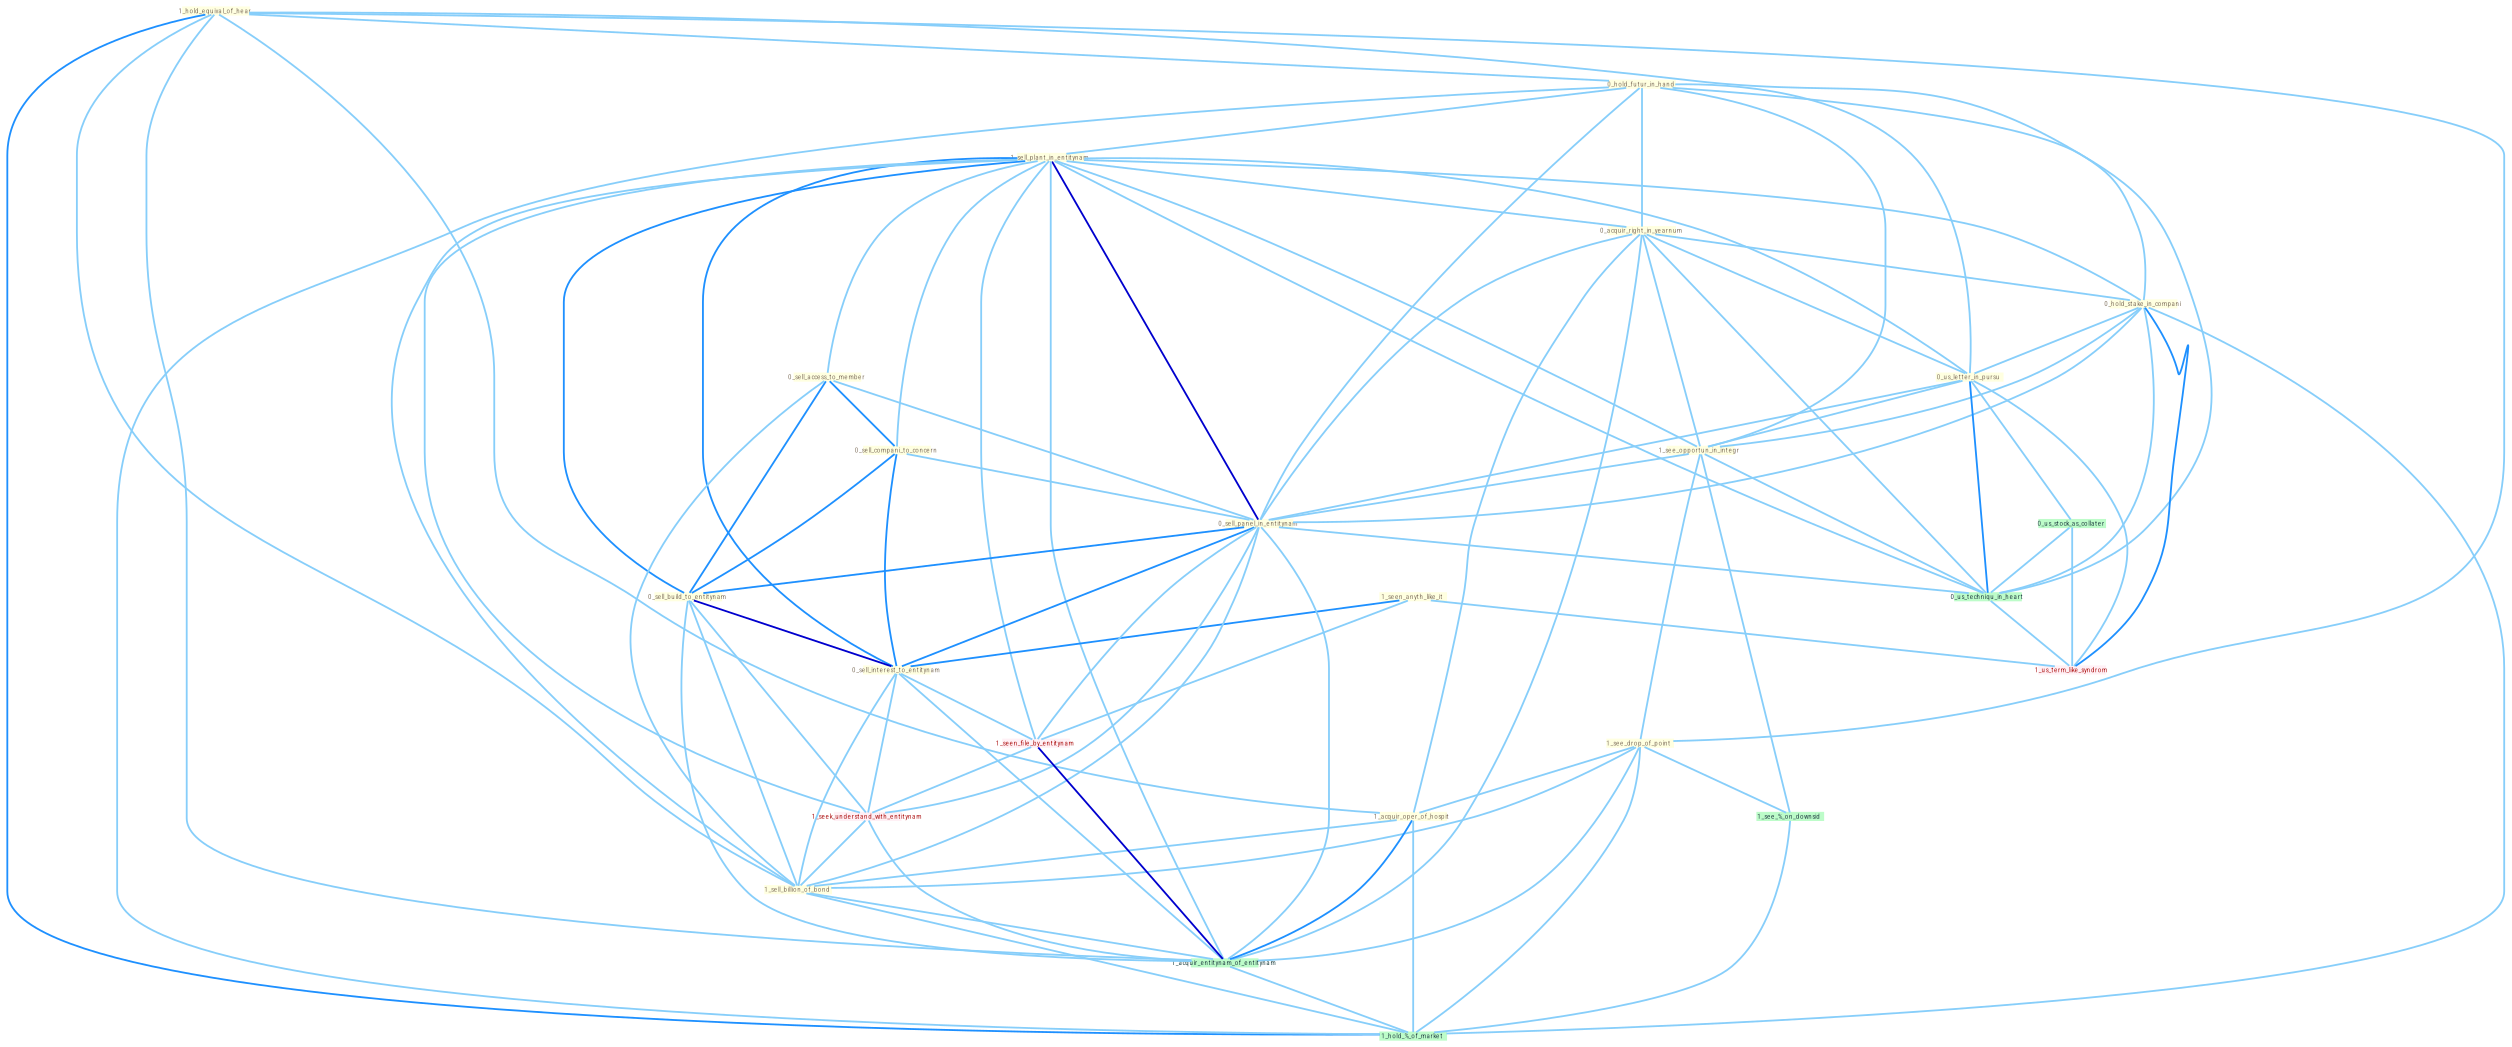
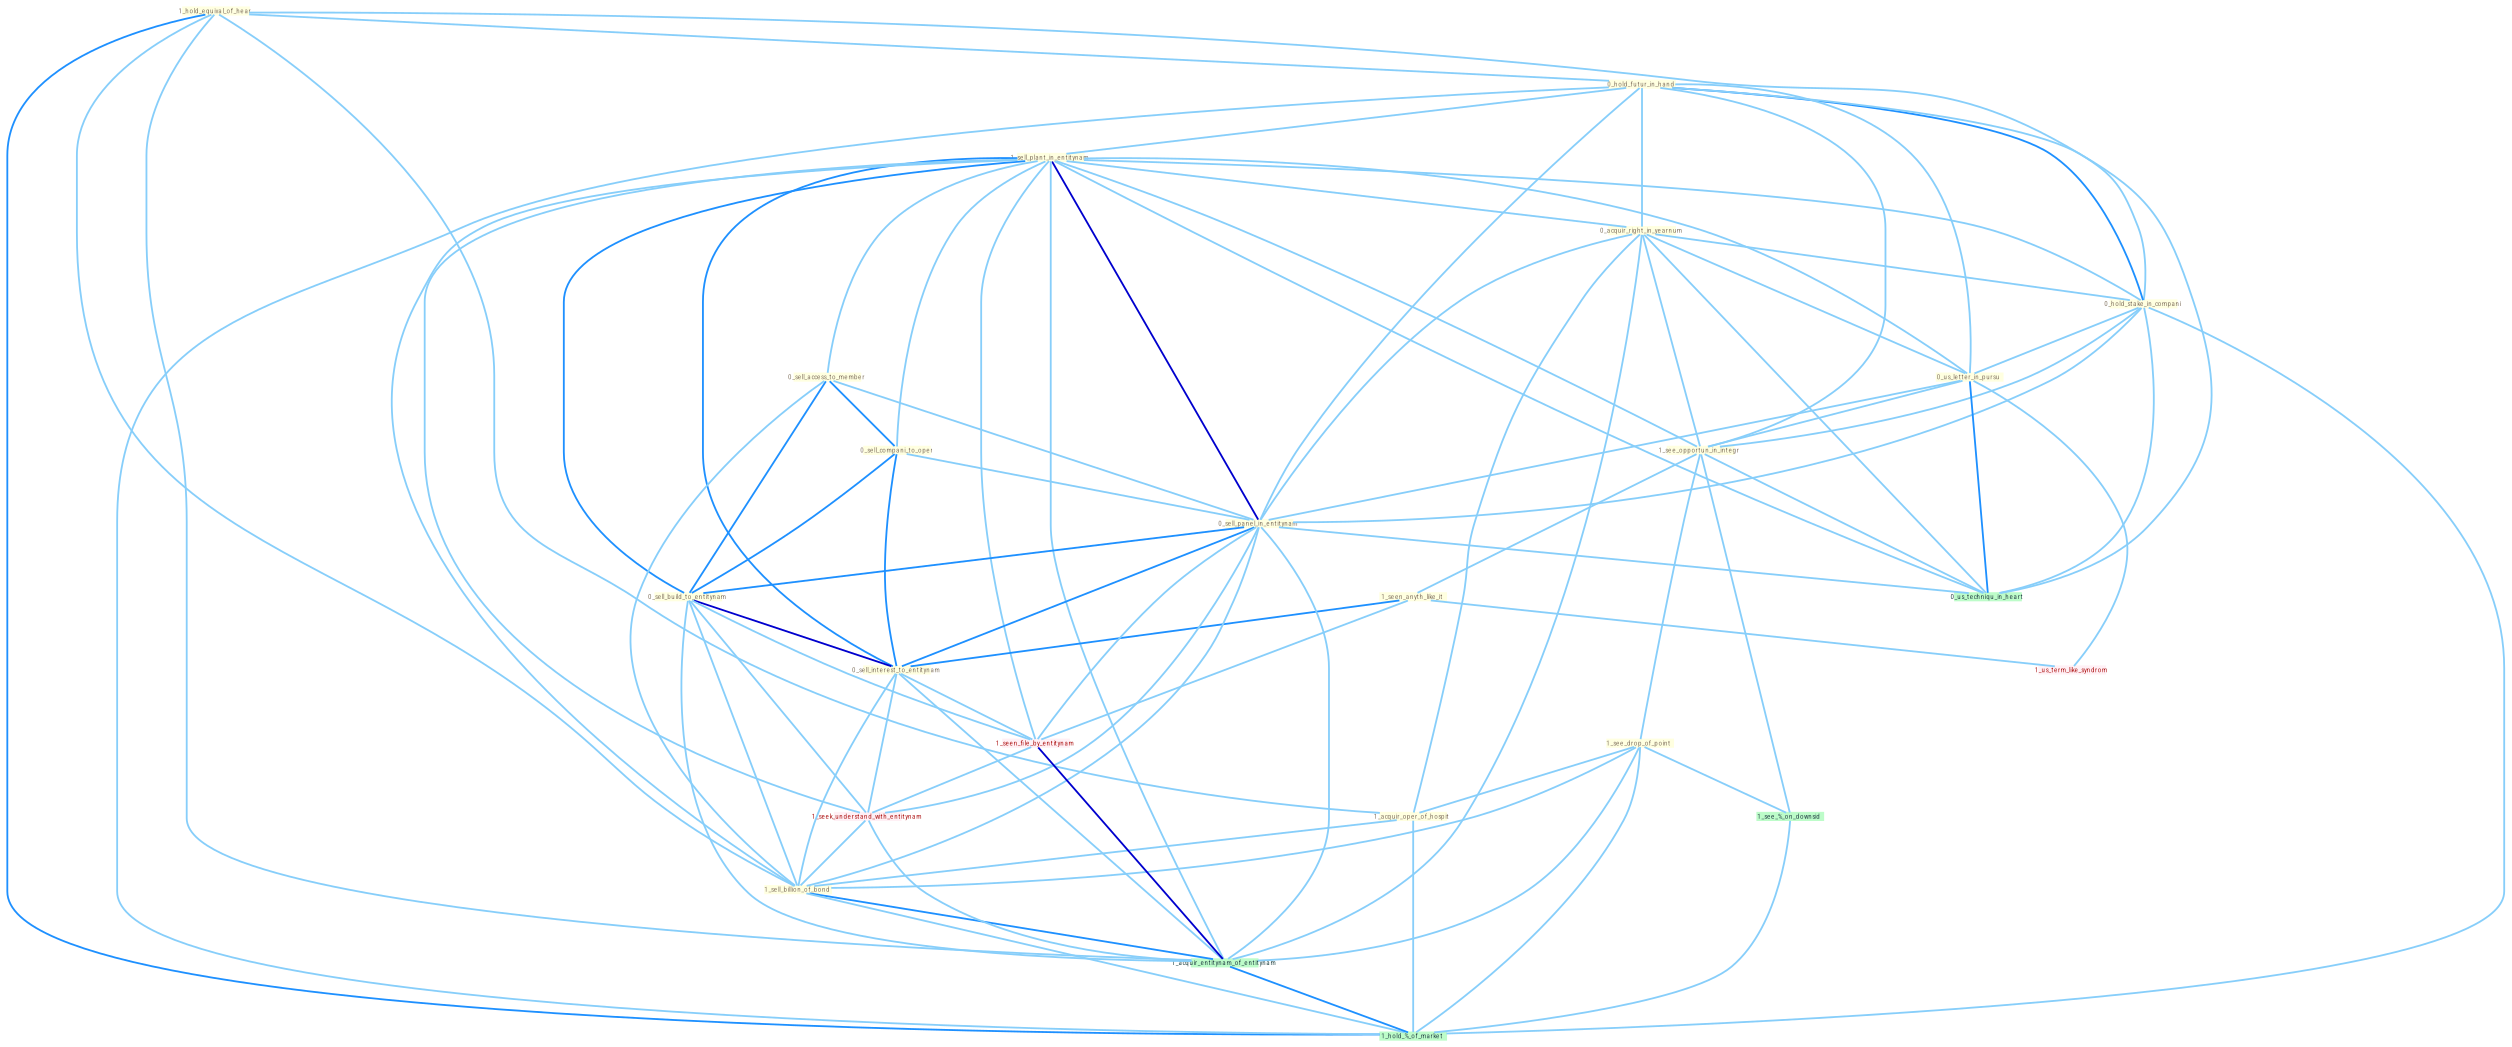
edge "1_hold_equival_of_hear" -- "1_see_drop_of_point": removed
node "0_sell_compani_to_concern": label "0_sell_compani_to_concern" -> "0_sell_compani_to_oper"
edge "0_hold_stake_in_compani" -- "1_us_term_like_syndrom": now "0_hold_stake_in_compani" -- "0_hold_futur_in_hand"
edge "1_see_opportun_in_integr" -- "0_sell_panel_in_entitynam": now "1_see_opportun_in_integr" -- "1_seen_anyth_like_it"
node "0_us_stock_as_collater": removed
edge "0_us_techniqu_in_heart" -- "1_us_term_like_syndrom": removed
edge "0_sell_build_to_entitynam" -- "1_seen_file_by_entitynam": added
edge "1_acquir_oper_of_hospit" -- "1_acquir_entitynam_of_entitynam": removed
edge "1_sell_billion_of_bond" -- "1_acquir_entitynam_of_entitynam": color #87cefa -> #1e90ff
edge "1_acquir_entitynam_of_entitynam" -- "1_hold_%_of_market": color #87cefa -> #1e90ff
